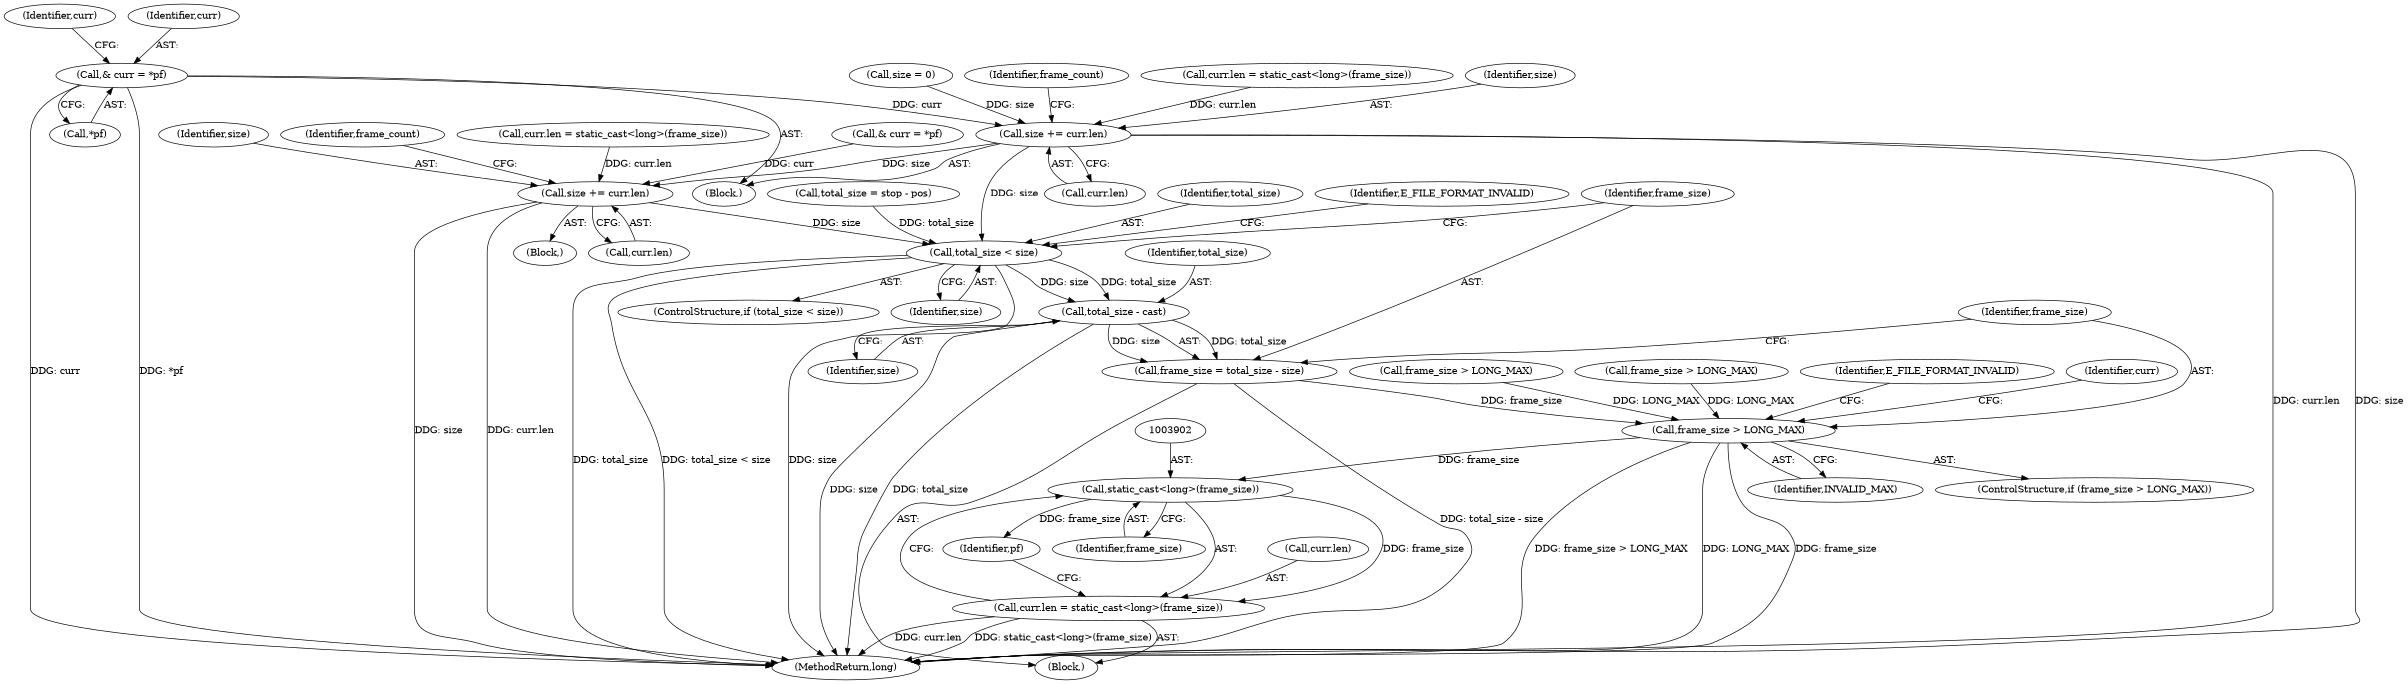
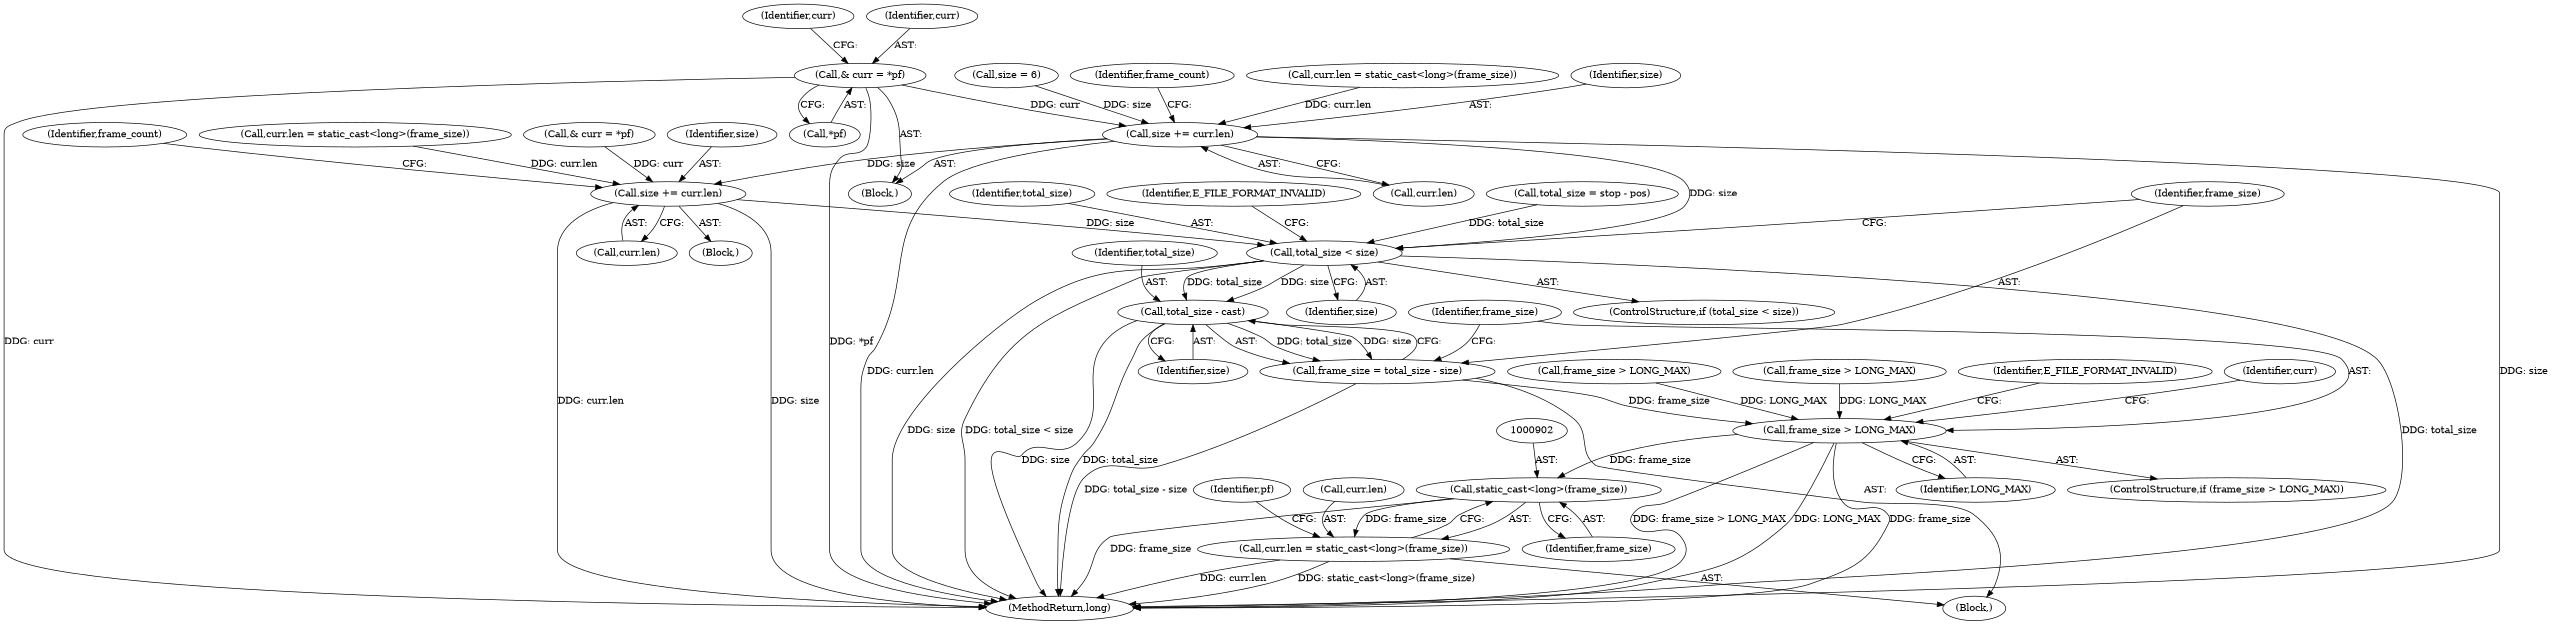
node "(Call,size = 0)": label "(Call,size = 0)" -> "(Call,size = 6)"
edge "(Call,frame_size = total_size - size)" -> "(Call,total_size - cast)": added, label "CFG:"
node "1003902": label "1003902" -> "1000902"
node "(Identifier,INVALID_MAX)": label "(Identifier,INVALID_MAX)" -> "(Identifier,LONG_MAX)"
edge "(Call,static_cast<long>(frame_size))" -> "(Identifier,pf)": now "(Call,static_cast<long>(frame_size))" -> "(MethodReturn,long)"
